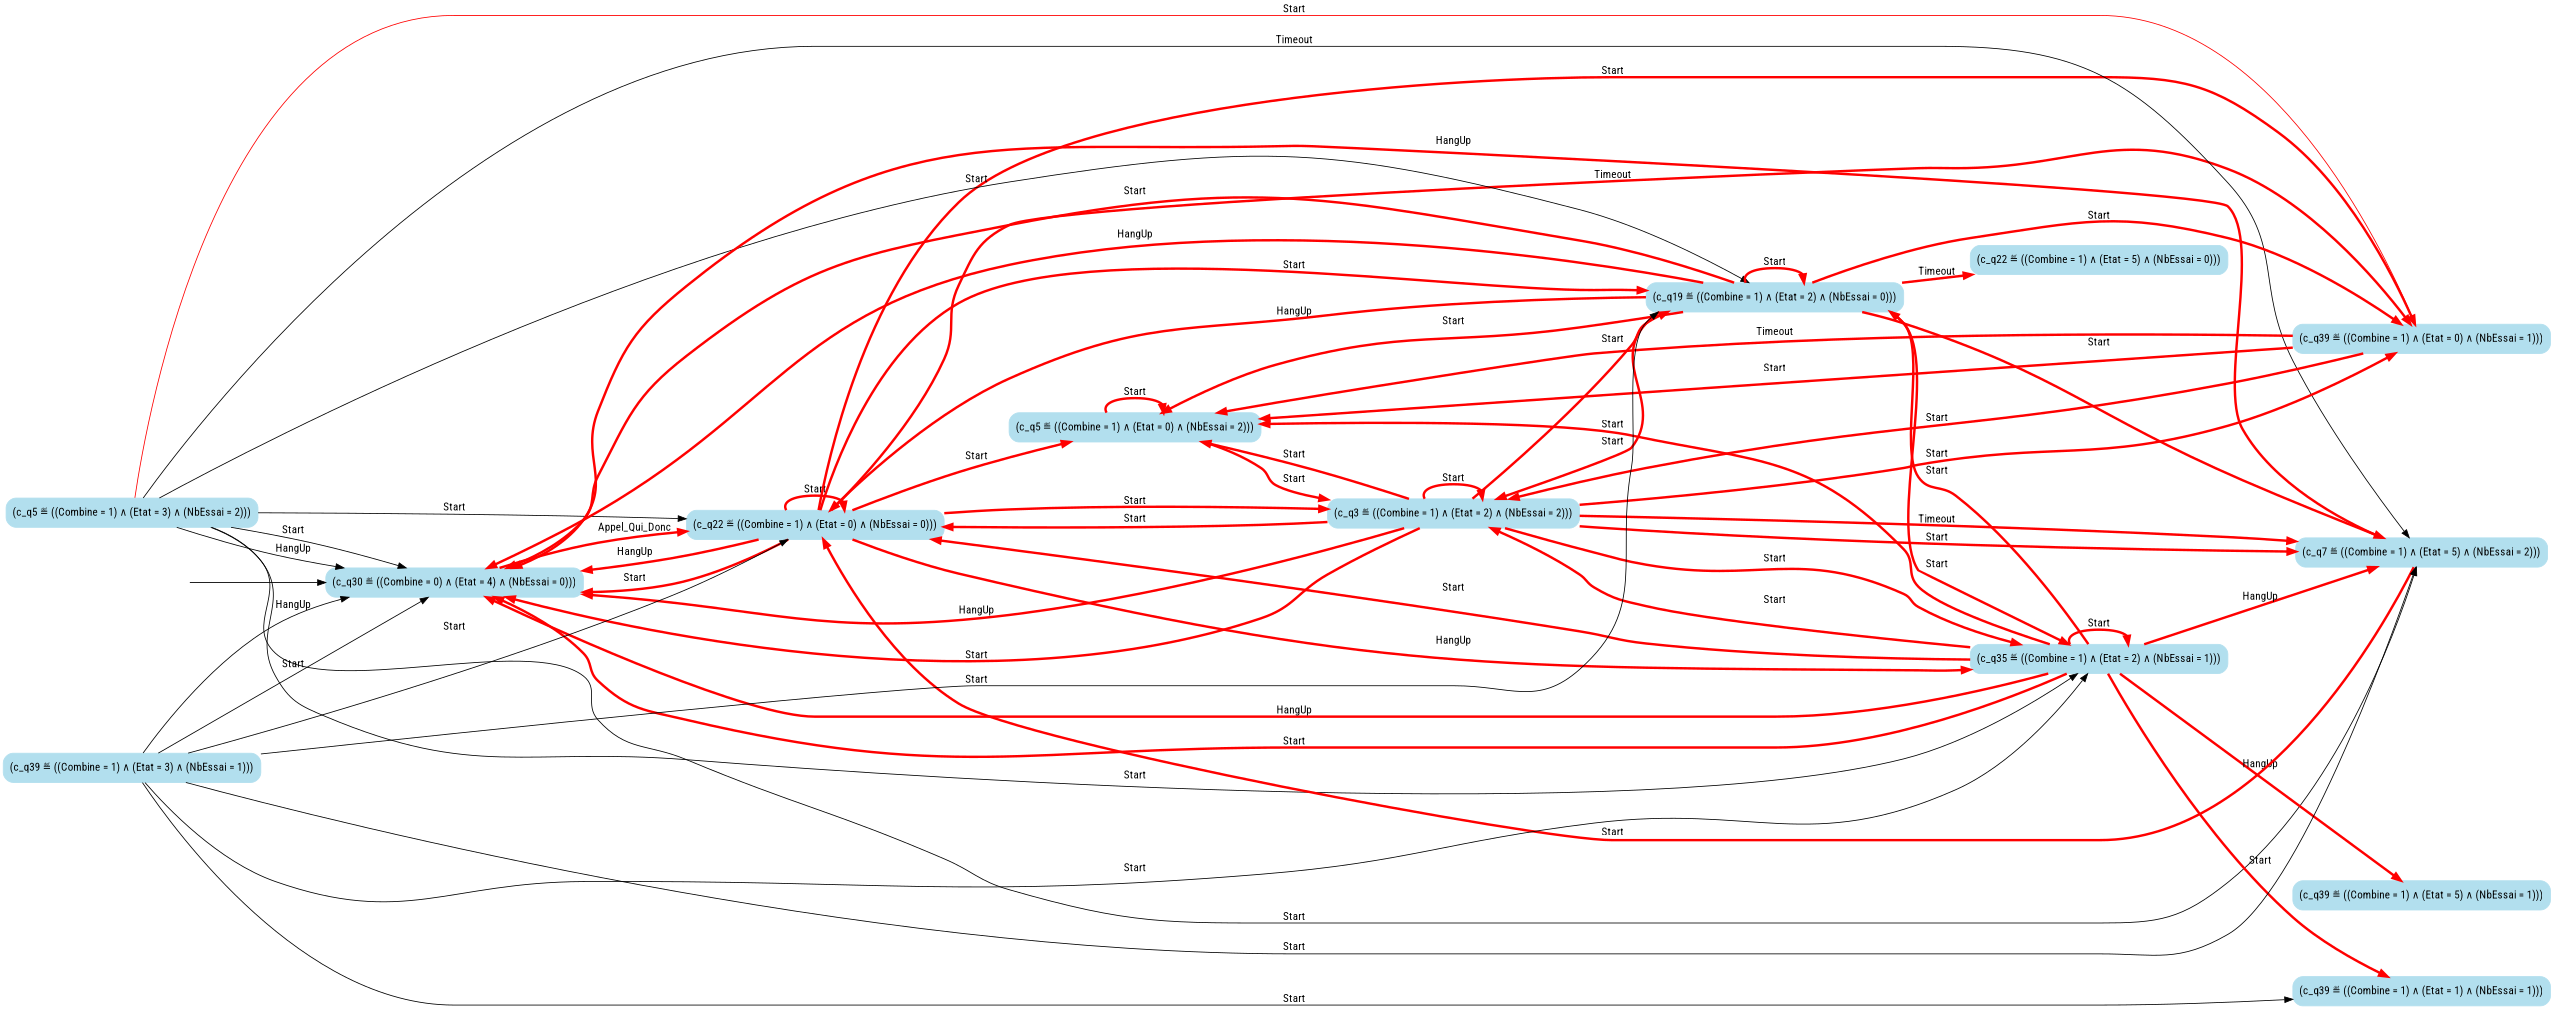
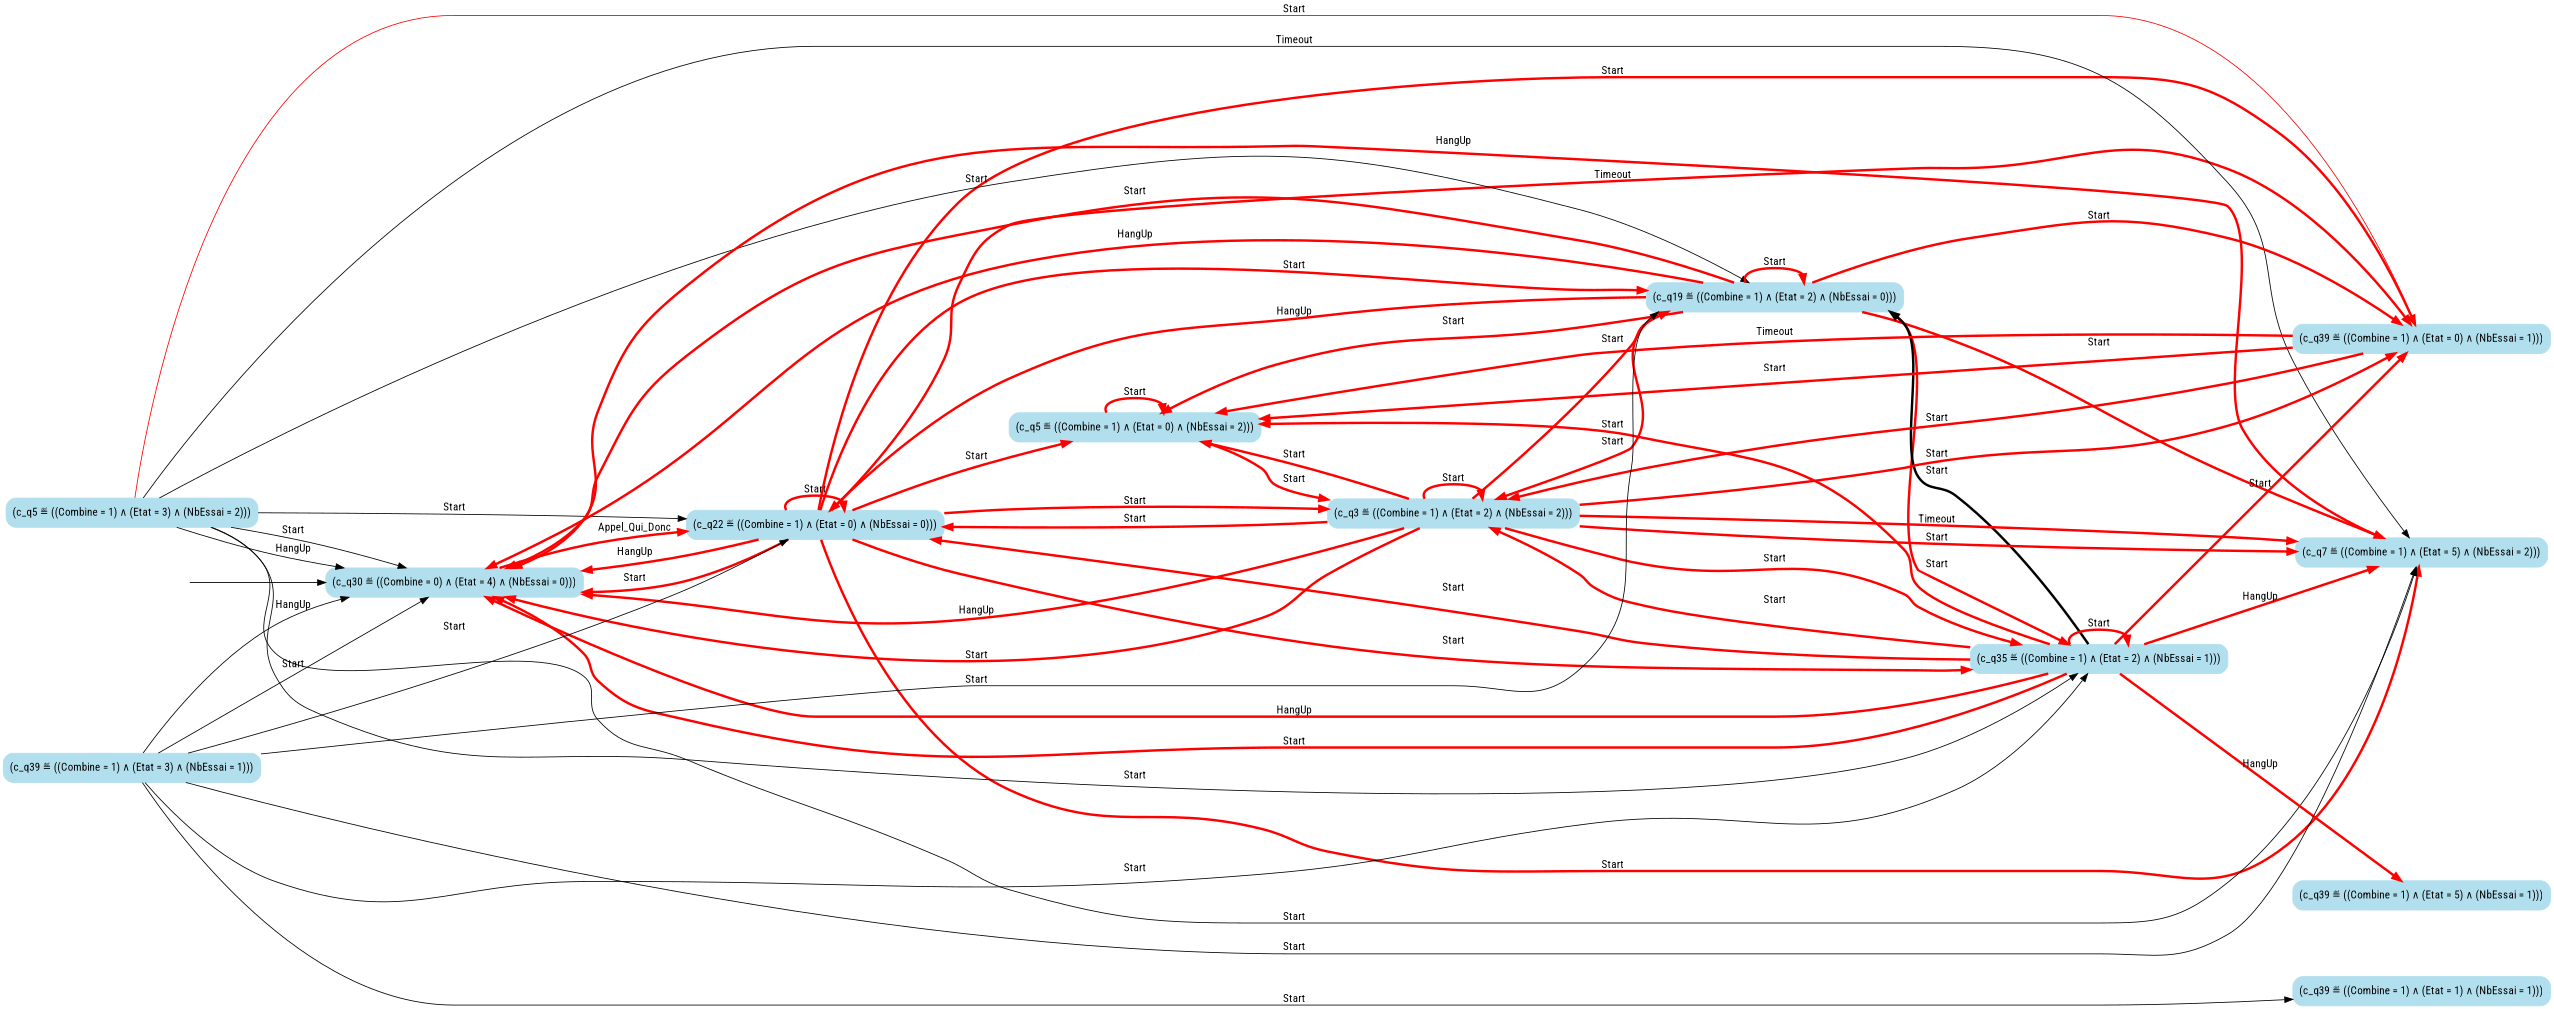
node "(c_q22 ≝ ((Combine = 1) ∧ (Etat = 5) ∧ (NbEssai = 0)))": removed
edge "(c_q35 ≝ ((Combine = 1) ∧ (Etat = 2) ∧ (NbEssai = 1)))" -> "(c_q19 ≝ ((Combine = 1) ∧ (Etat = 2) ∧ (NbEssai = 0)))": color red -> black
edge "(c_q22 ≝ ((Combine = 1) ∧ (Etat = 0) ∧ (NbEssai = 0)))" -> "(c_q35 ≝ ((Combine = 1) ∧ (Etat = 2) ∧ (NbEssai = 1)))": label "HangUp" -> "Start"
edge "(c_q7 ≝ ((Combine = 1) ∧ (Etat = 5) ∧ (NbEssai = 2)))" -> "(c_q22 ≝ ((Combine = 1) ∧ (Etat = 0) ∧ (NbEssai = 0)))": reversed
edge "(c_q35 ≝ ((Combine = 1) ∧ (Etat = 2) ∧ (NbEssai = 1)))" -> "(c_q39 ≝ ((Combine = 1) ∧ (Etat = 1) ∧ (NbEssai = 1)))": now "(c_q35 ≝ ((Combine = 1) ∧ (Etat = 2) ∧ (NbEssai = 1)))" -> "(c_q39 ≝ ((Combine = 1) ∧ (Etat = 0) ∧ (NbEssai = 1)))"
